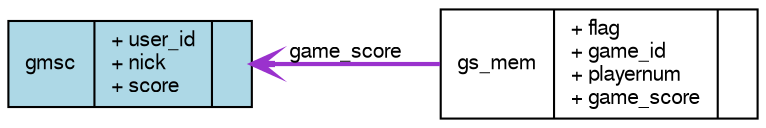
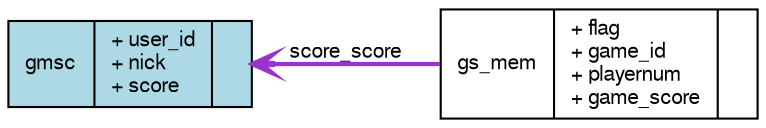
edge "gs_mem" -> "gmsc": label "game_score" -> "score_score"
